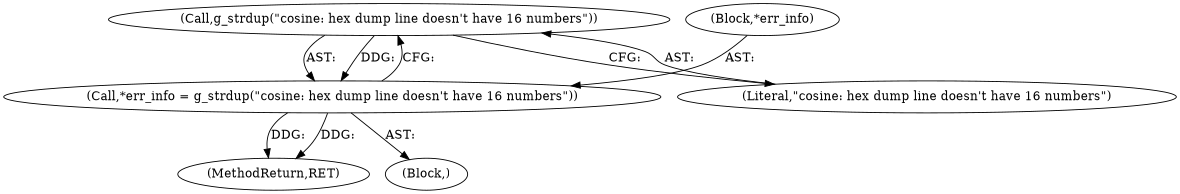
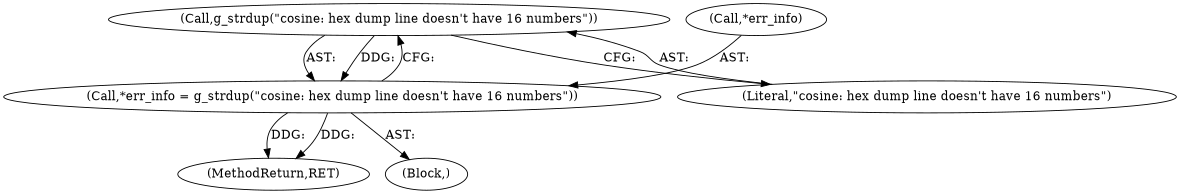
node "(Block,*err_info)": label "(Block,*err_info)" -> "(Call,*err_info)"
